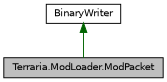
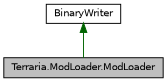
node "Terraria.ModLoader.ModPacket": label "Terraria.ModLoader.ModPacket" -> "Terraria.ModLoader.ModLoader"
